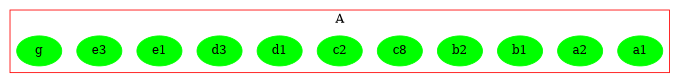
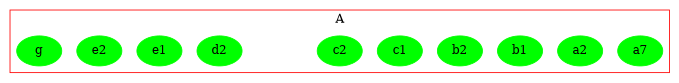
node "e3": label "e3" -> "e2"
node "d3": label "d3" -> "d2"
node "d1": removed
node "c8": label "c8" -> "c1"
node "a1": label "a1" -> "a7"
